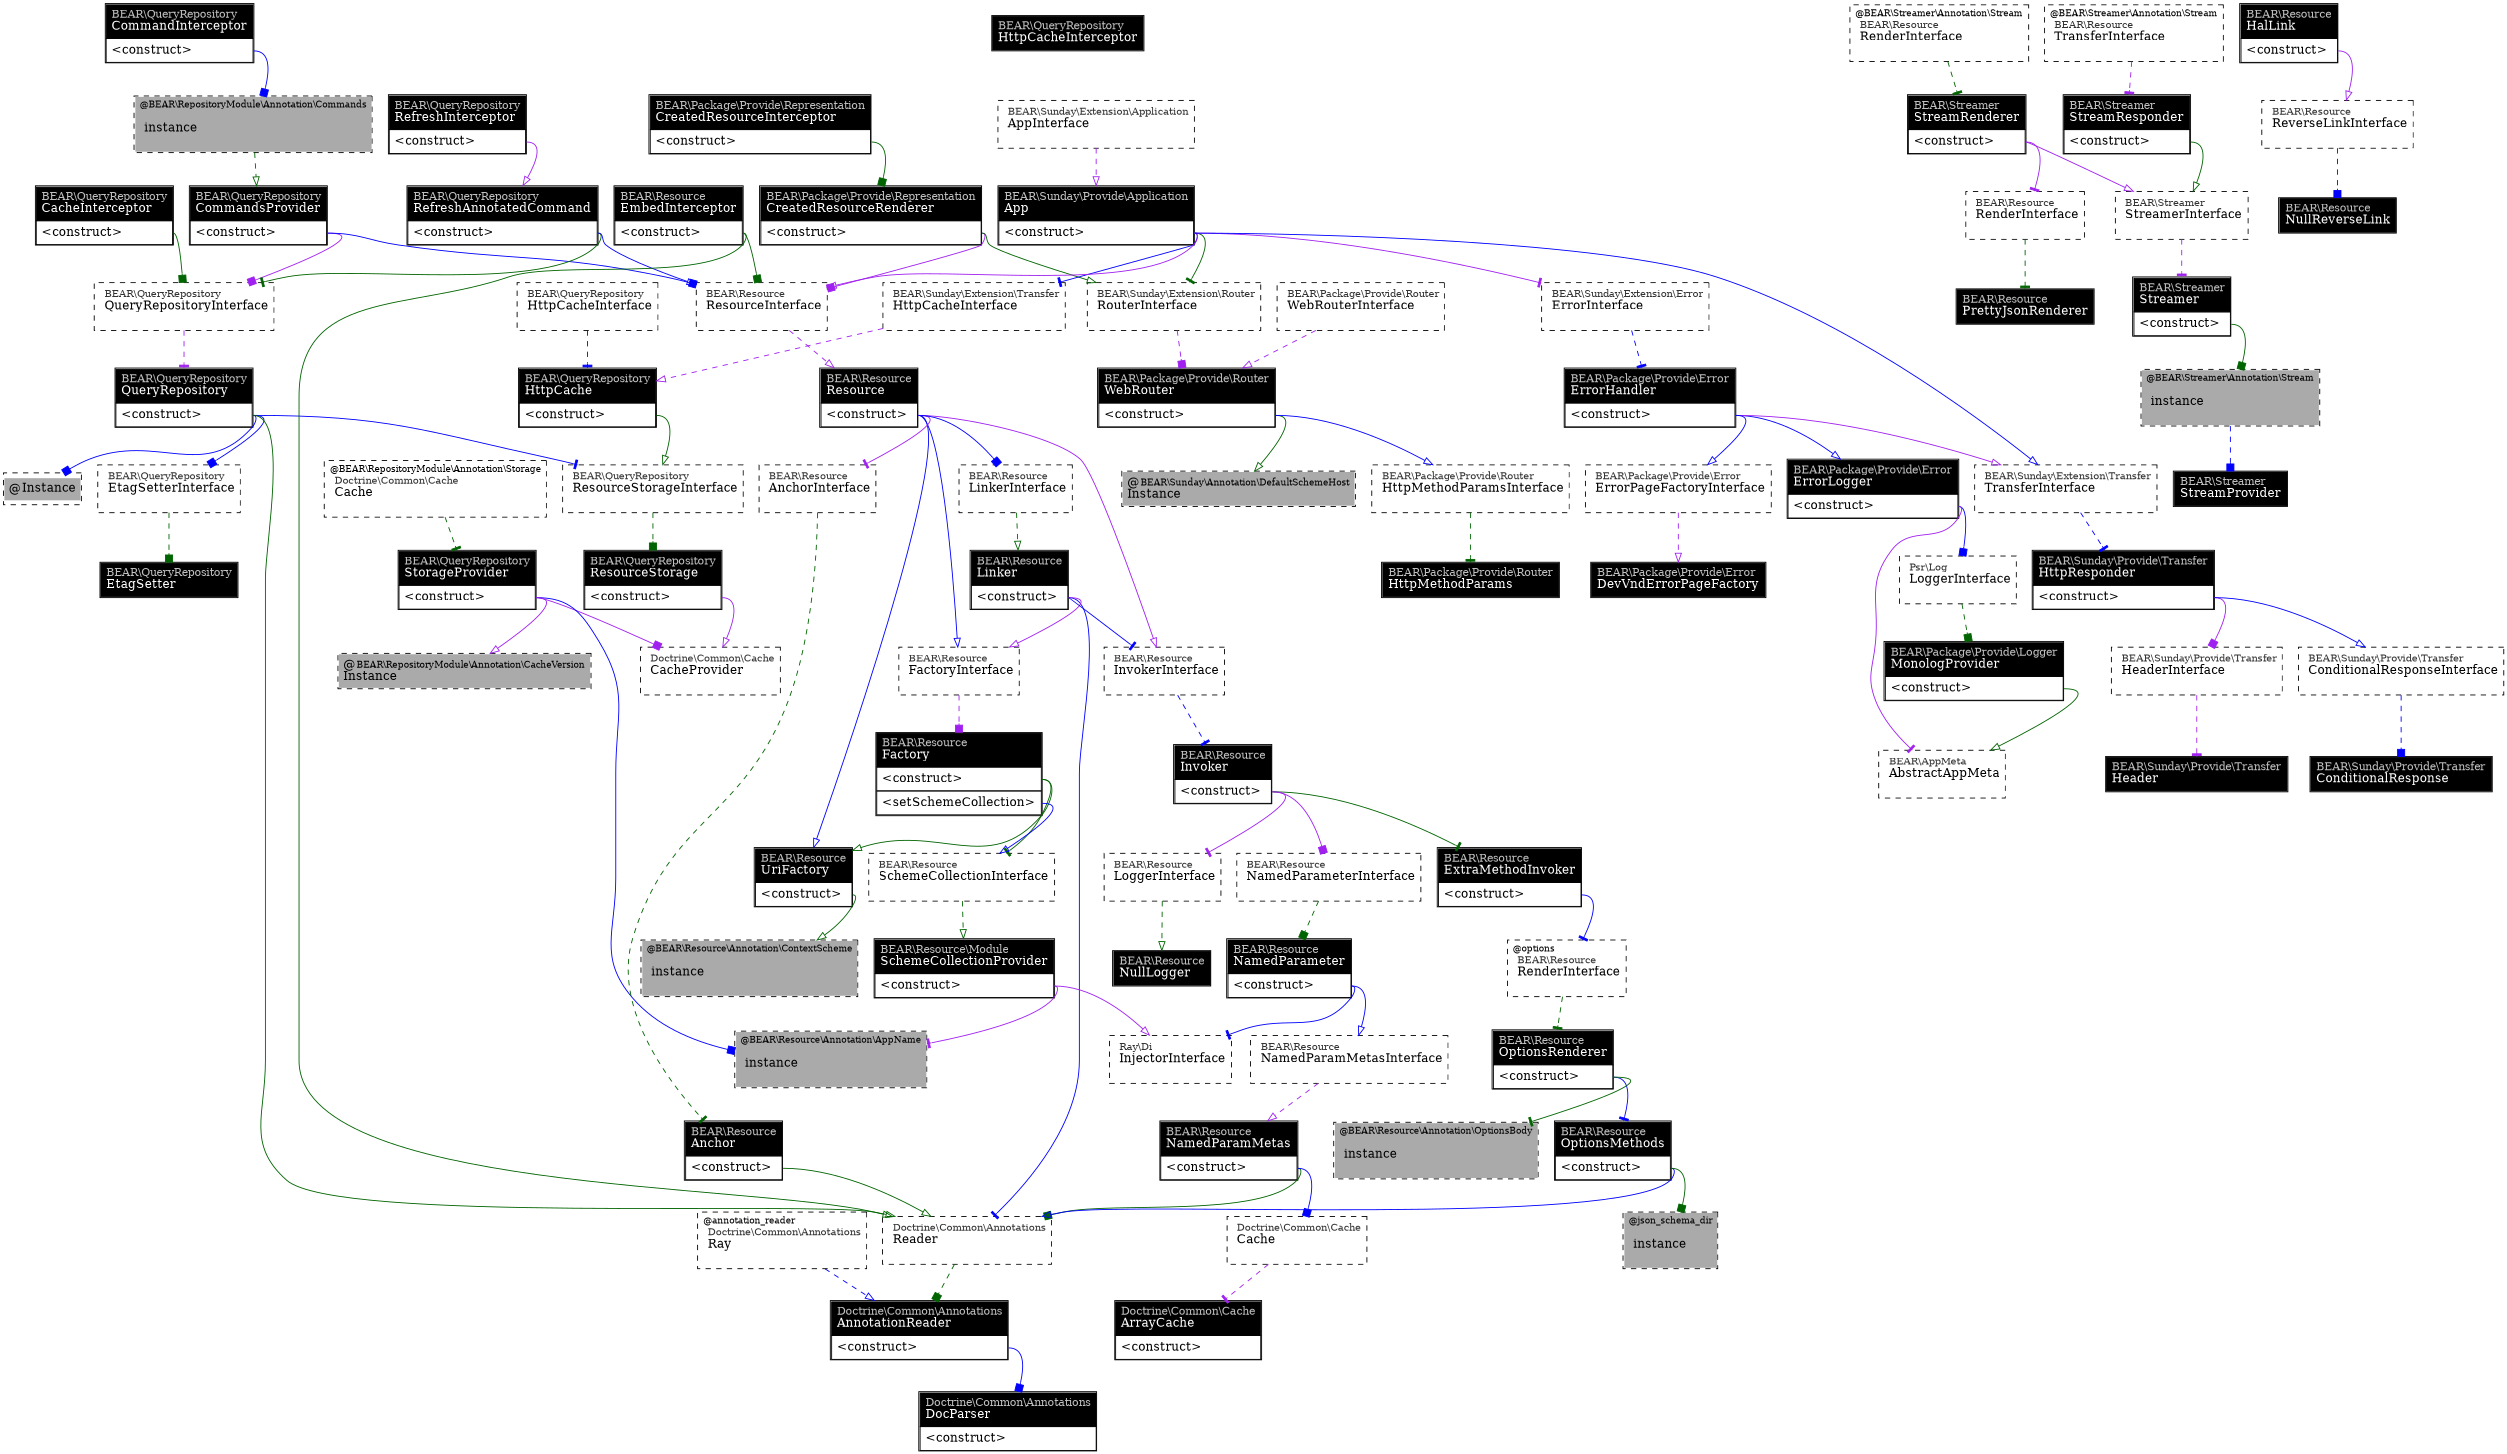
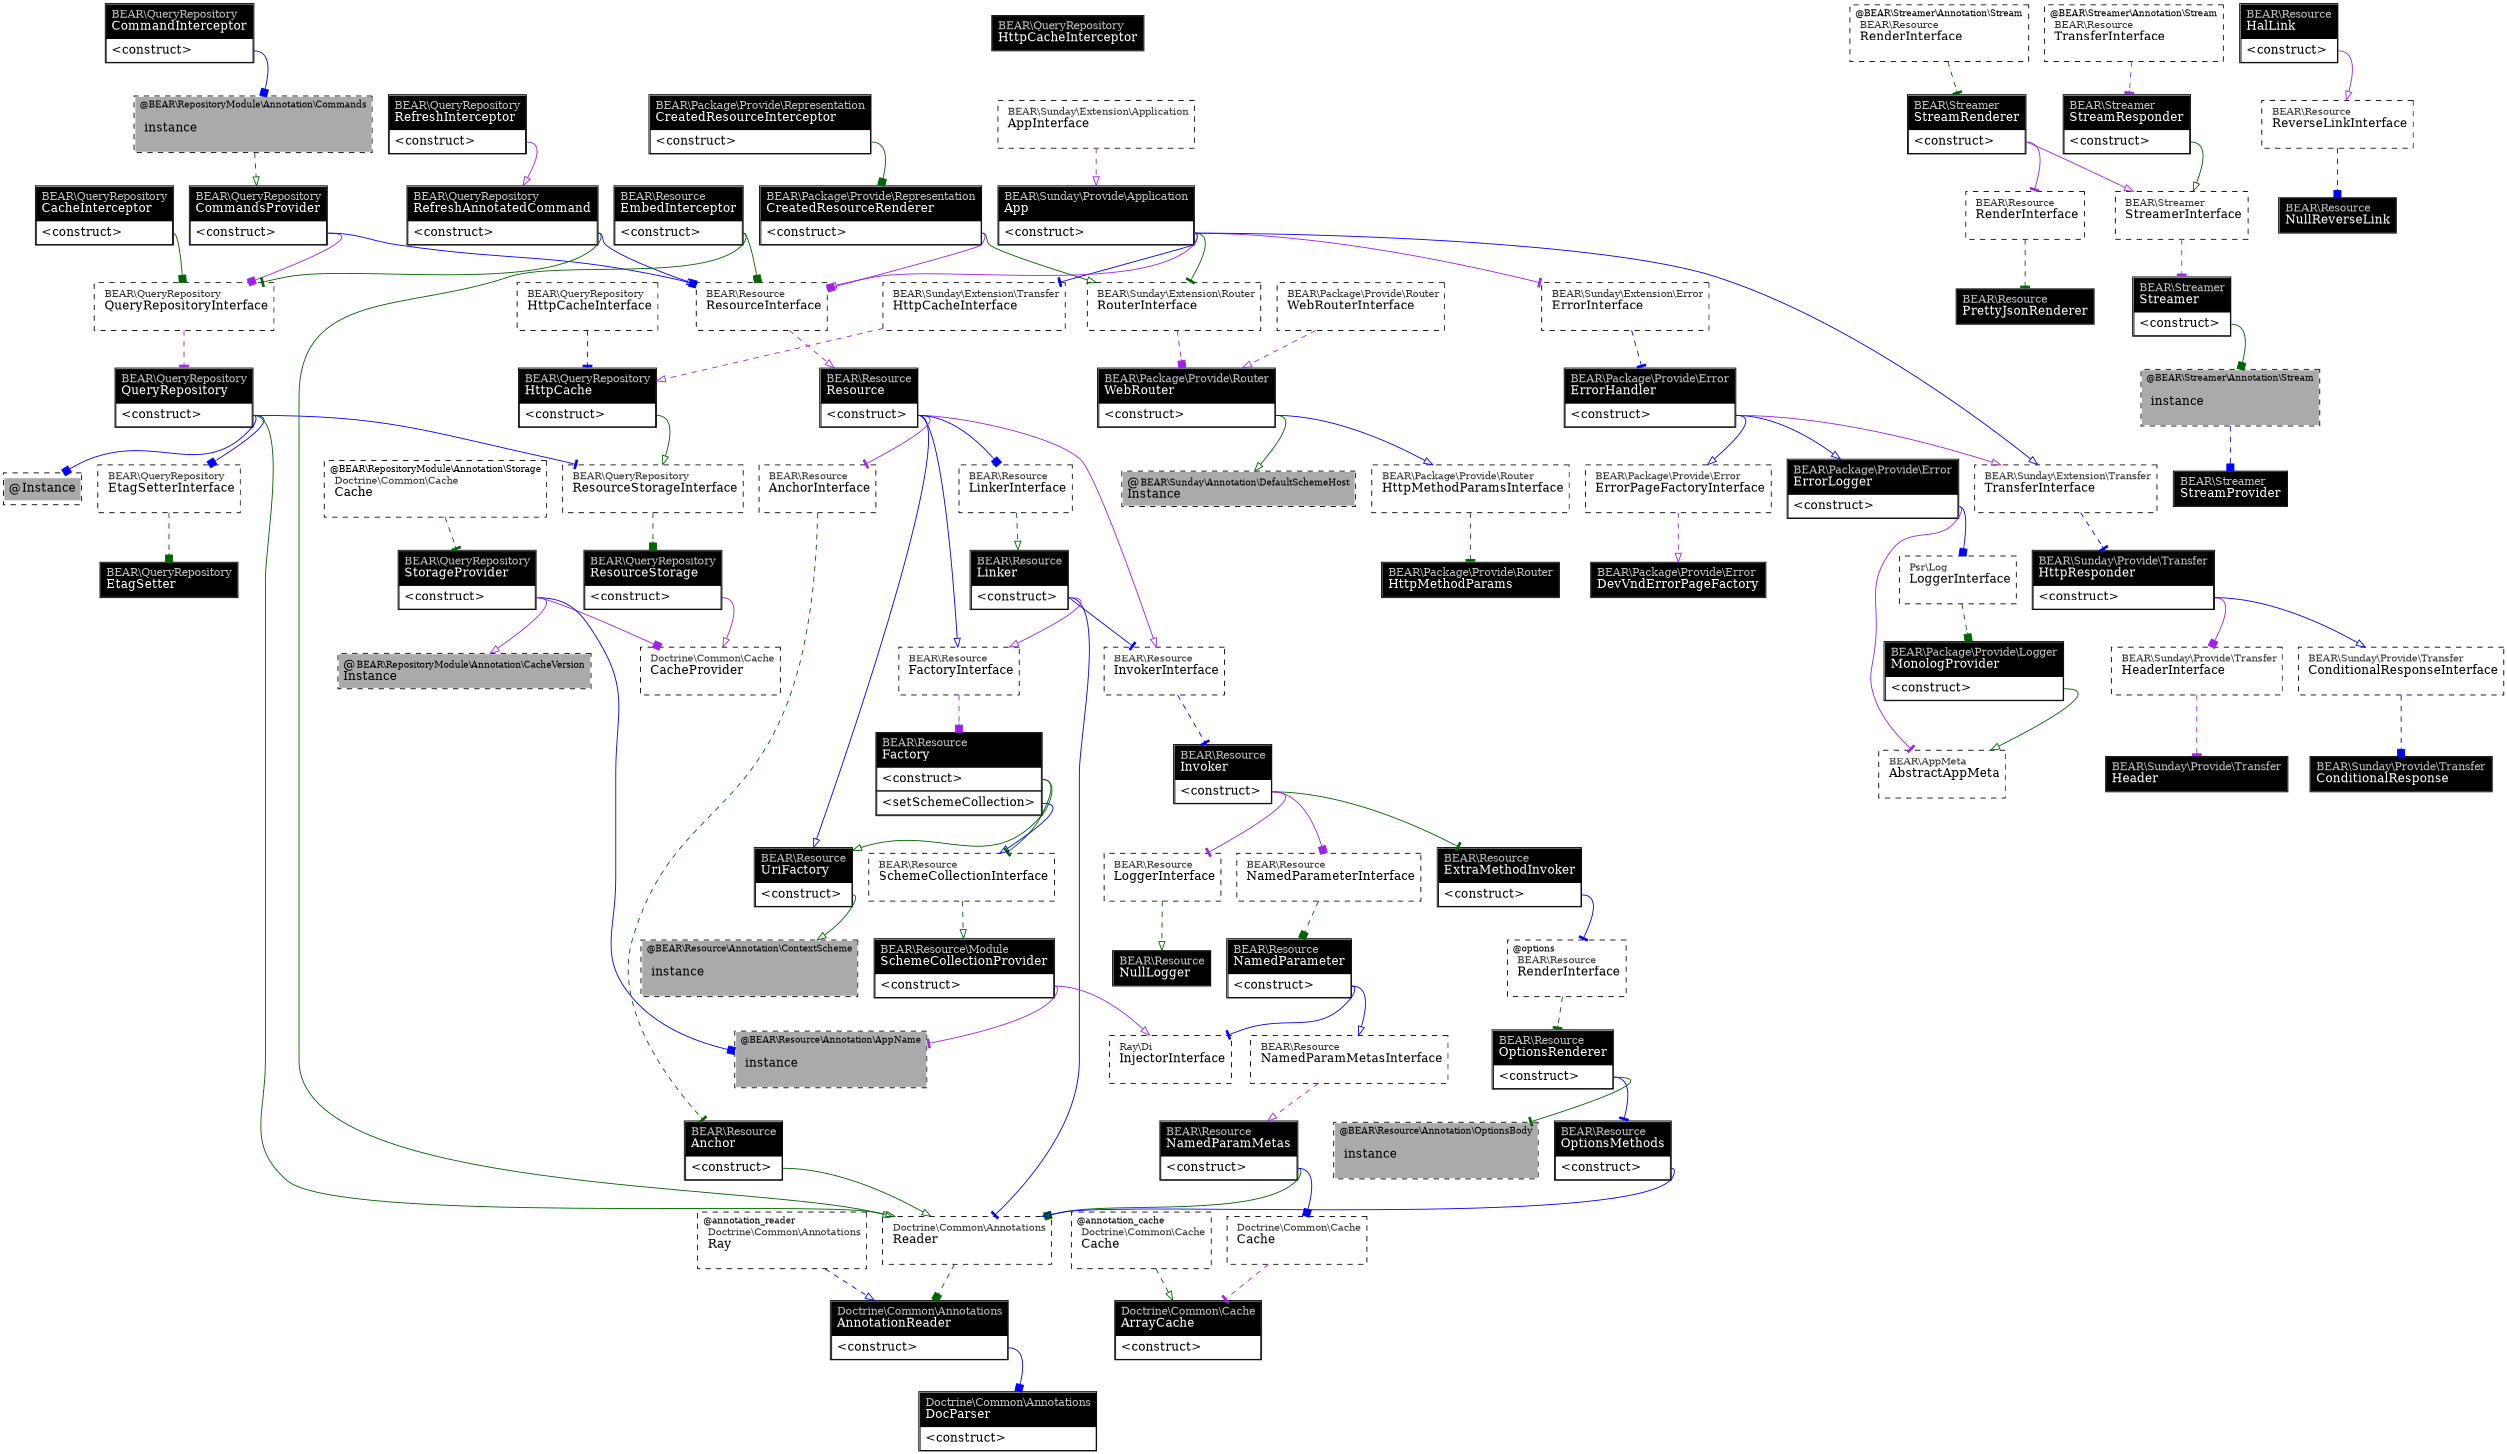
node "@annotation_cache": added
node "@json_schema_dir": removed
